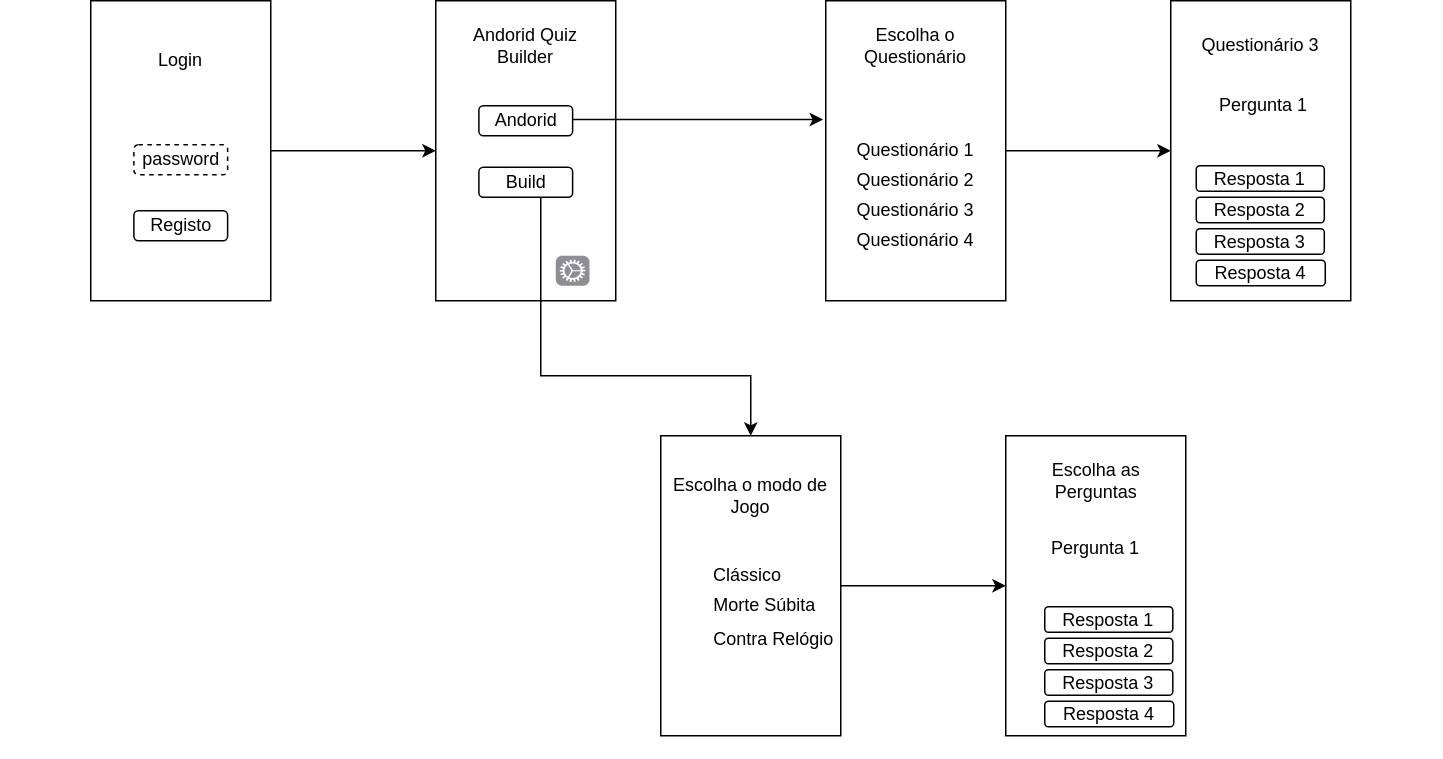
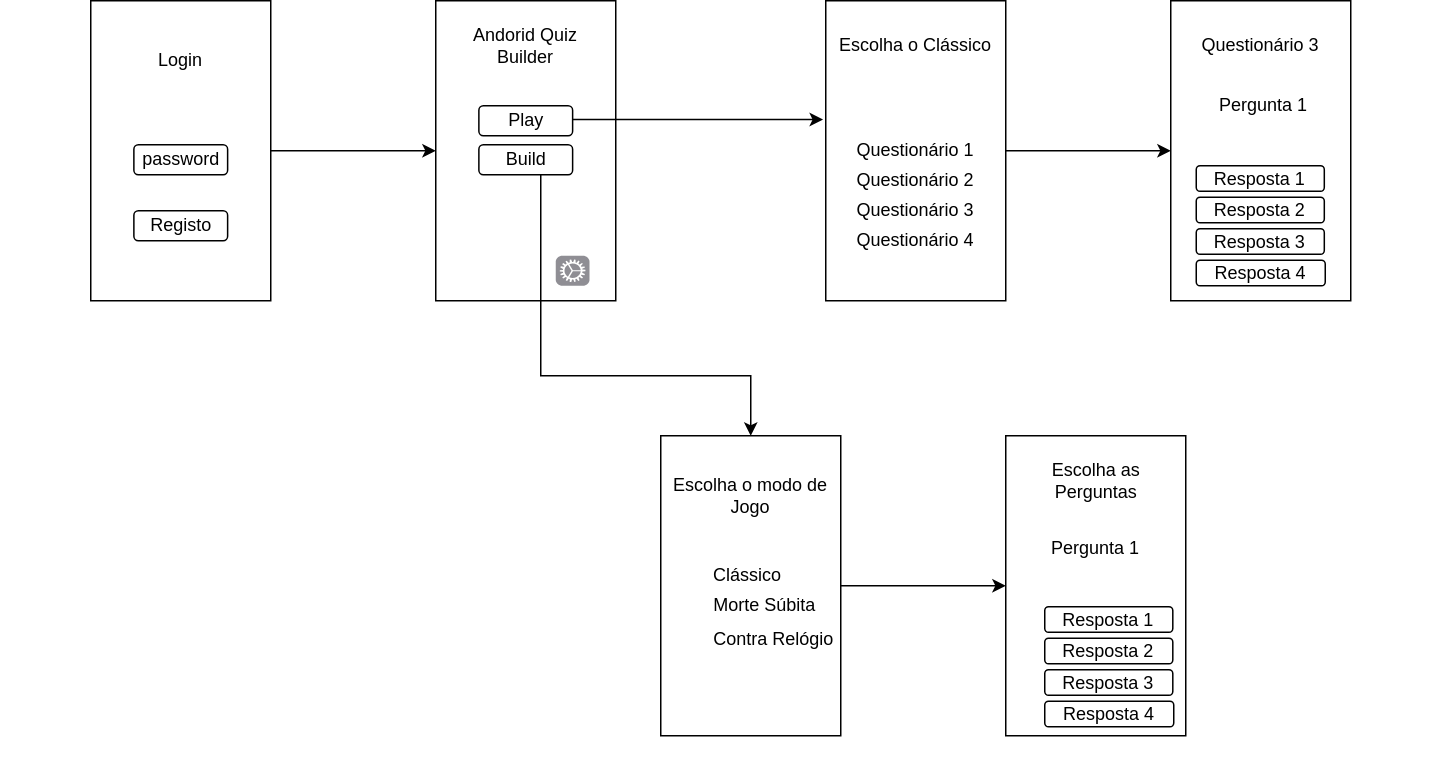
node "Escolha o Questionário": label "Escolha o Questionário" -> "Escolha o Clássico"
node "Andorid": label "Andorid" -> "Play"
node "password": style dashed -> solid
node "Build": moved (526, 182) -> (526, 160)
